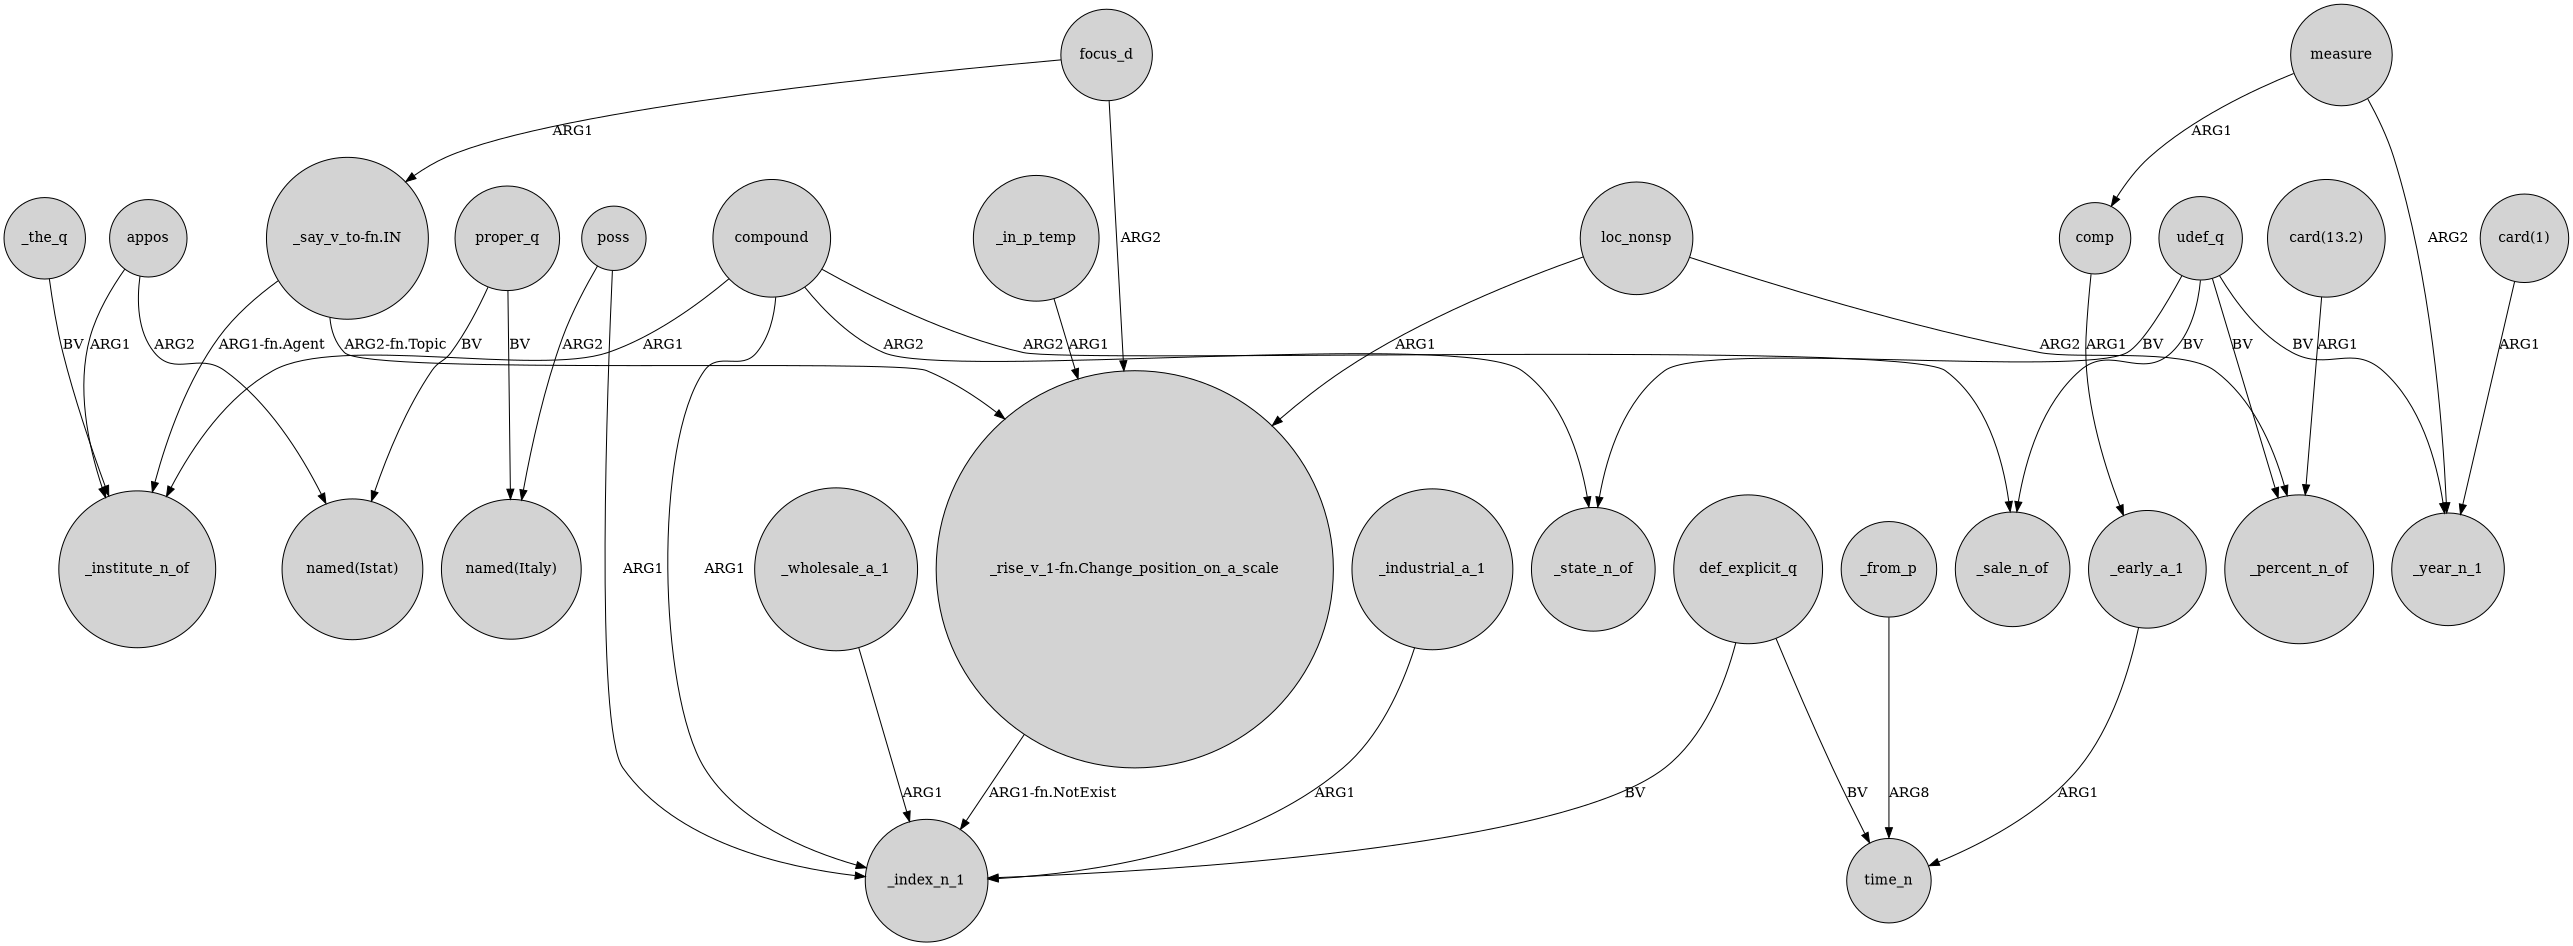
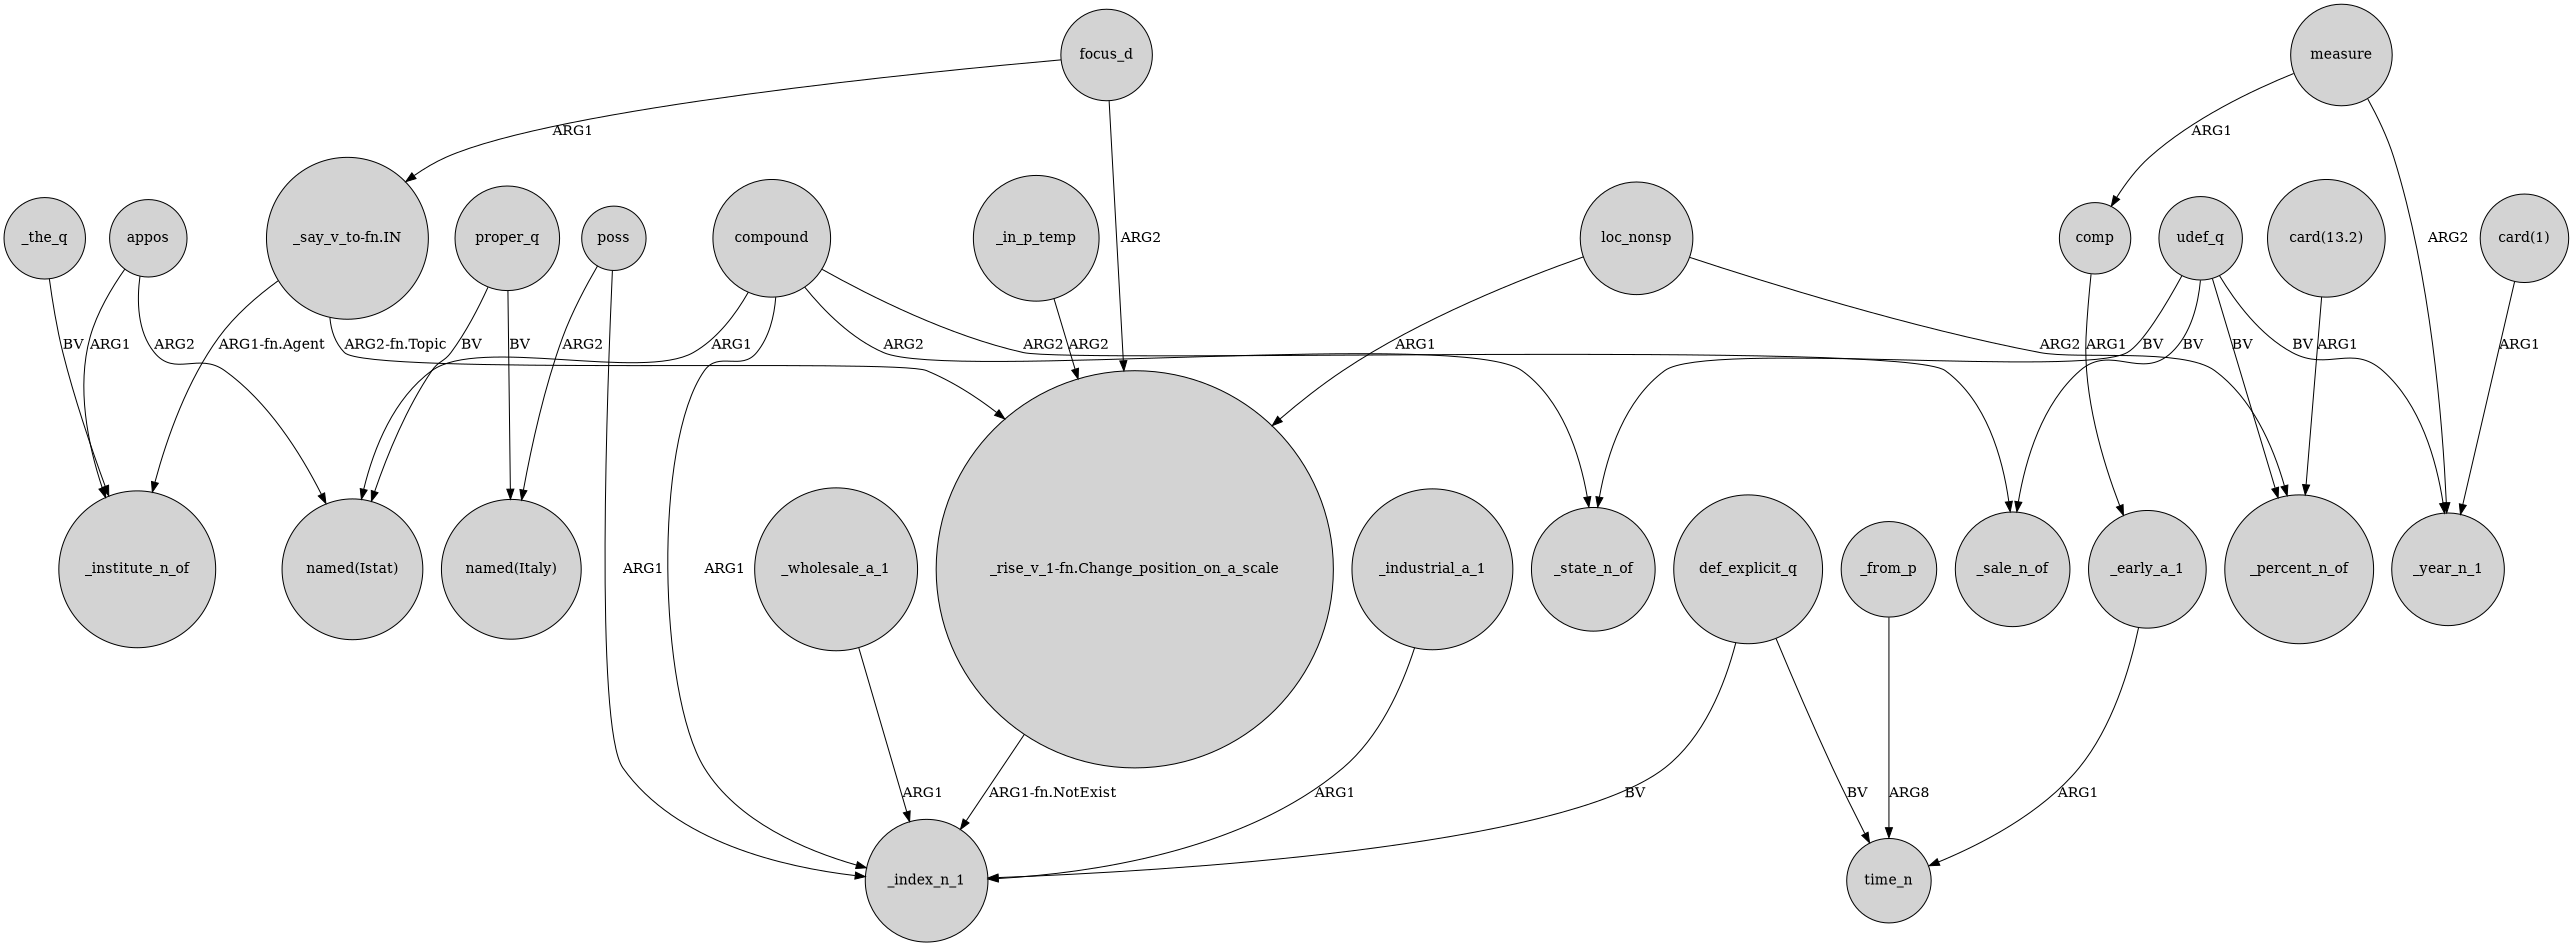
edge "_in_p_temp" -> "_rise_v_1-fn.Change_position_on_a_scale": label "ARG1" -> "ARG2"
edge "compound" -> "_institute_n_of": now "compound" -> "named(Istat)"
